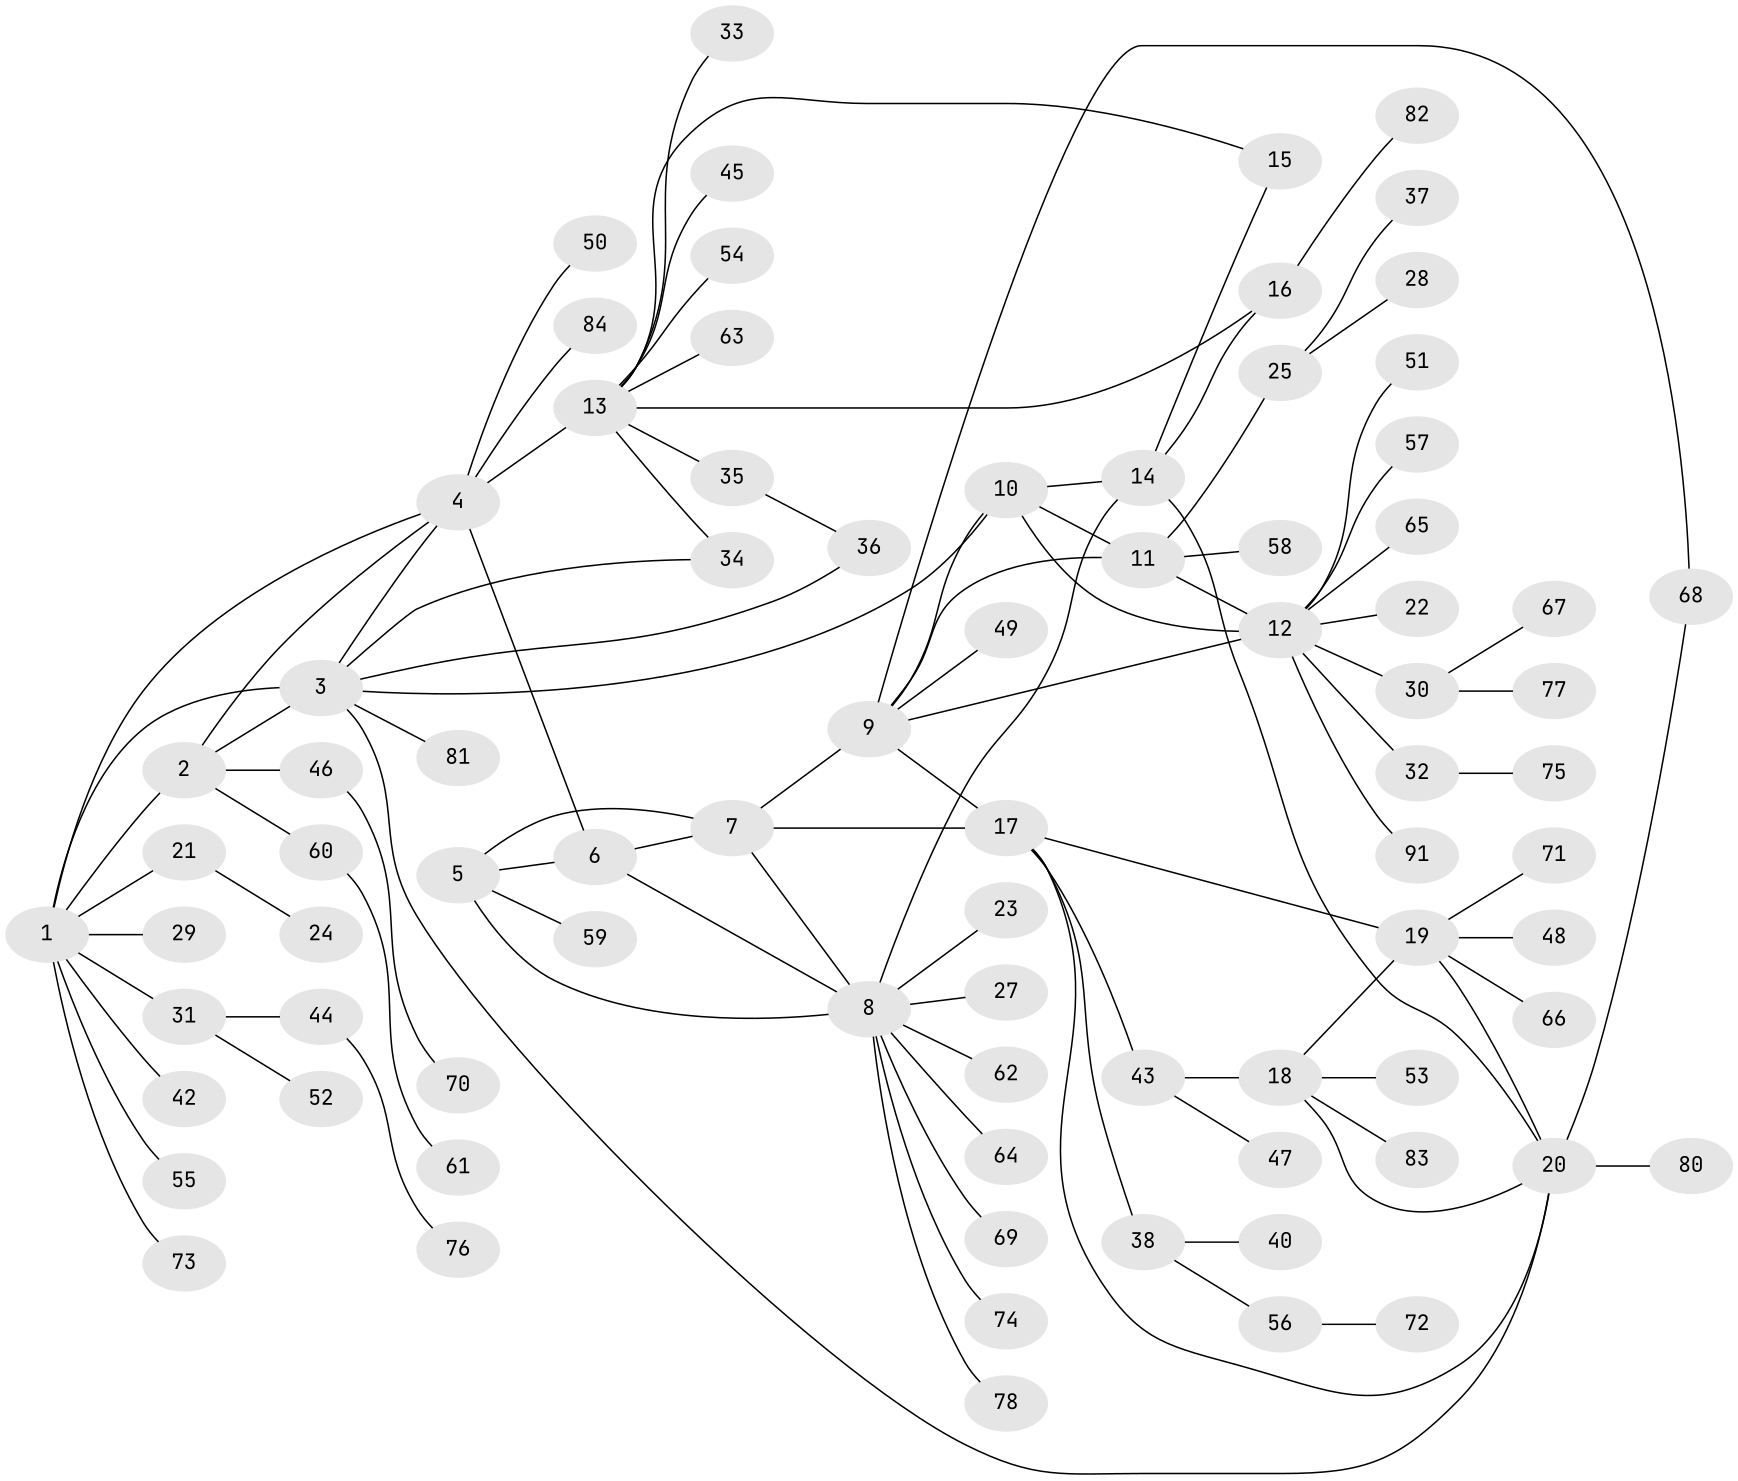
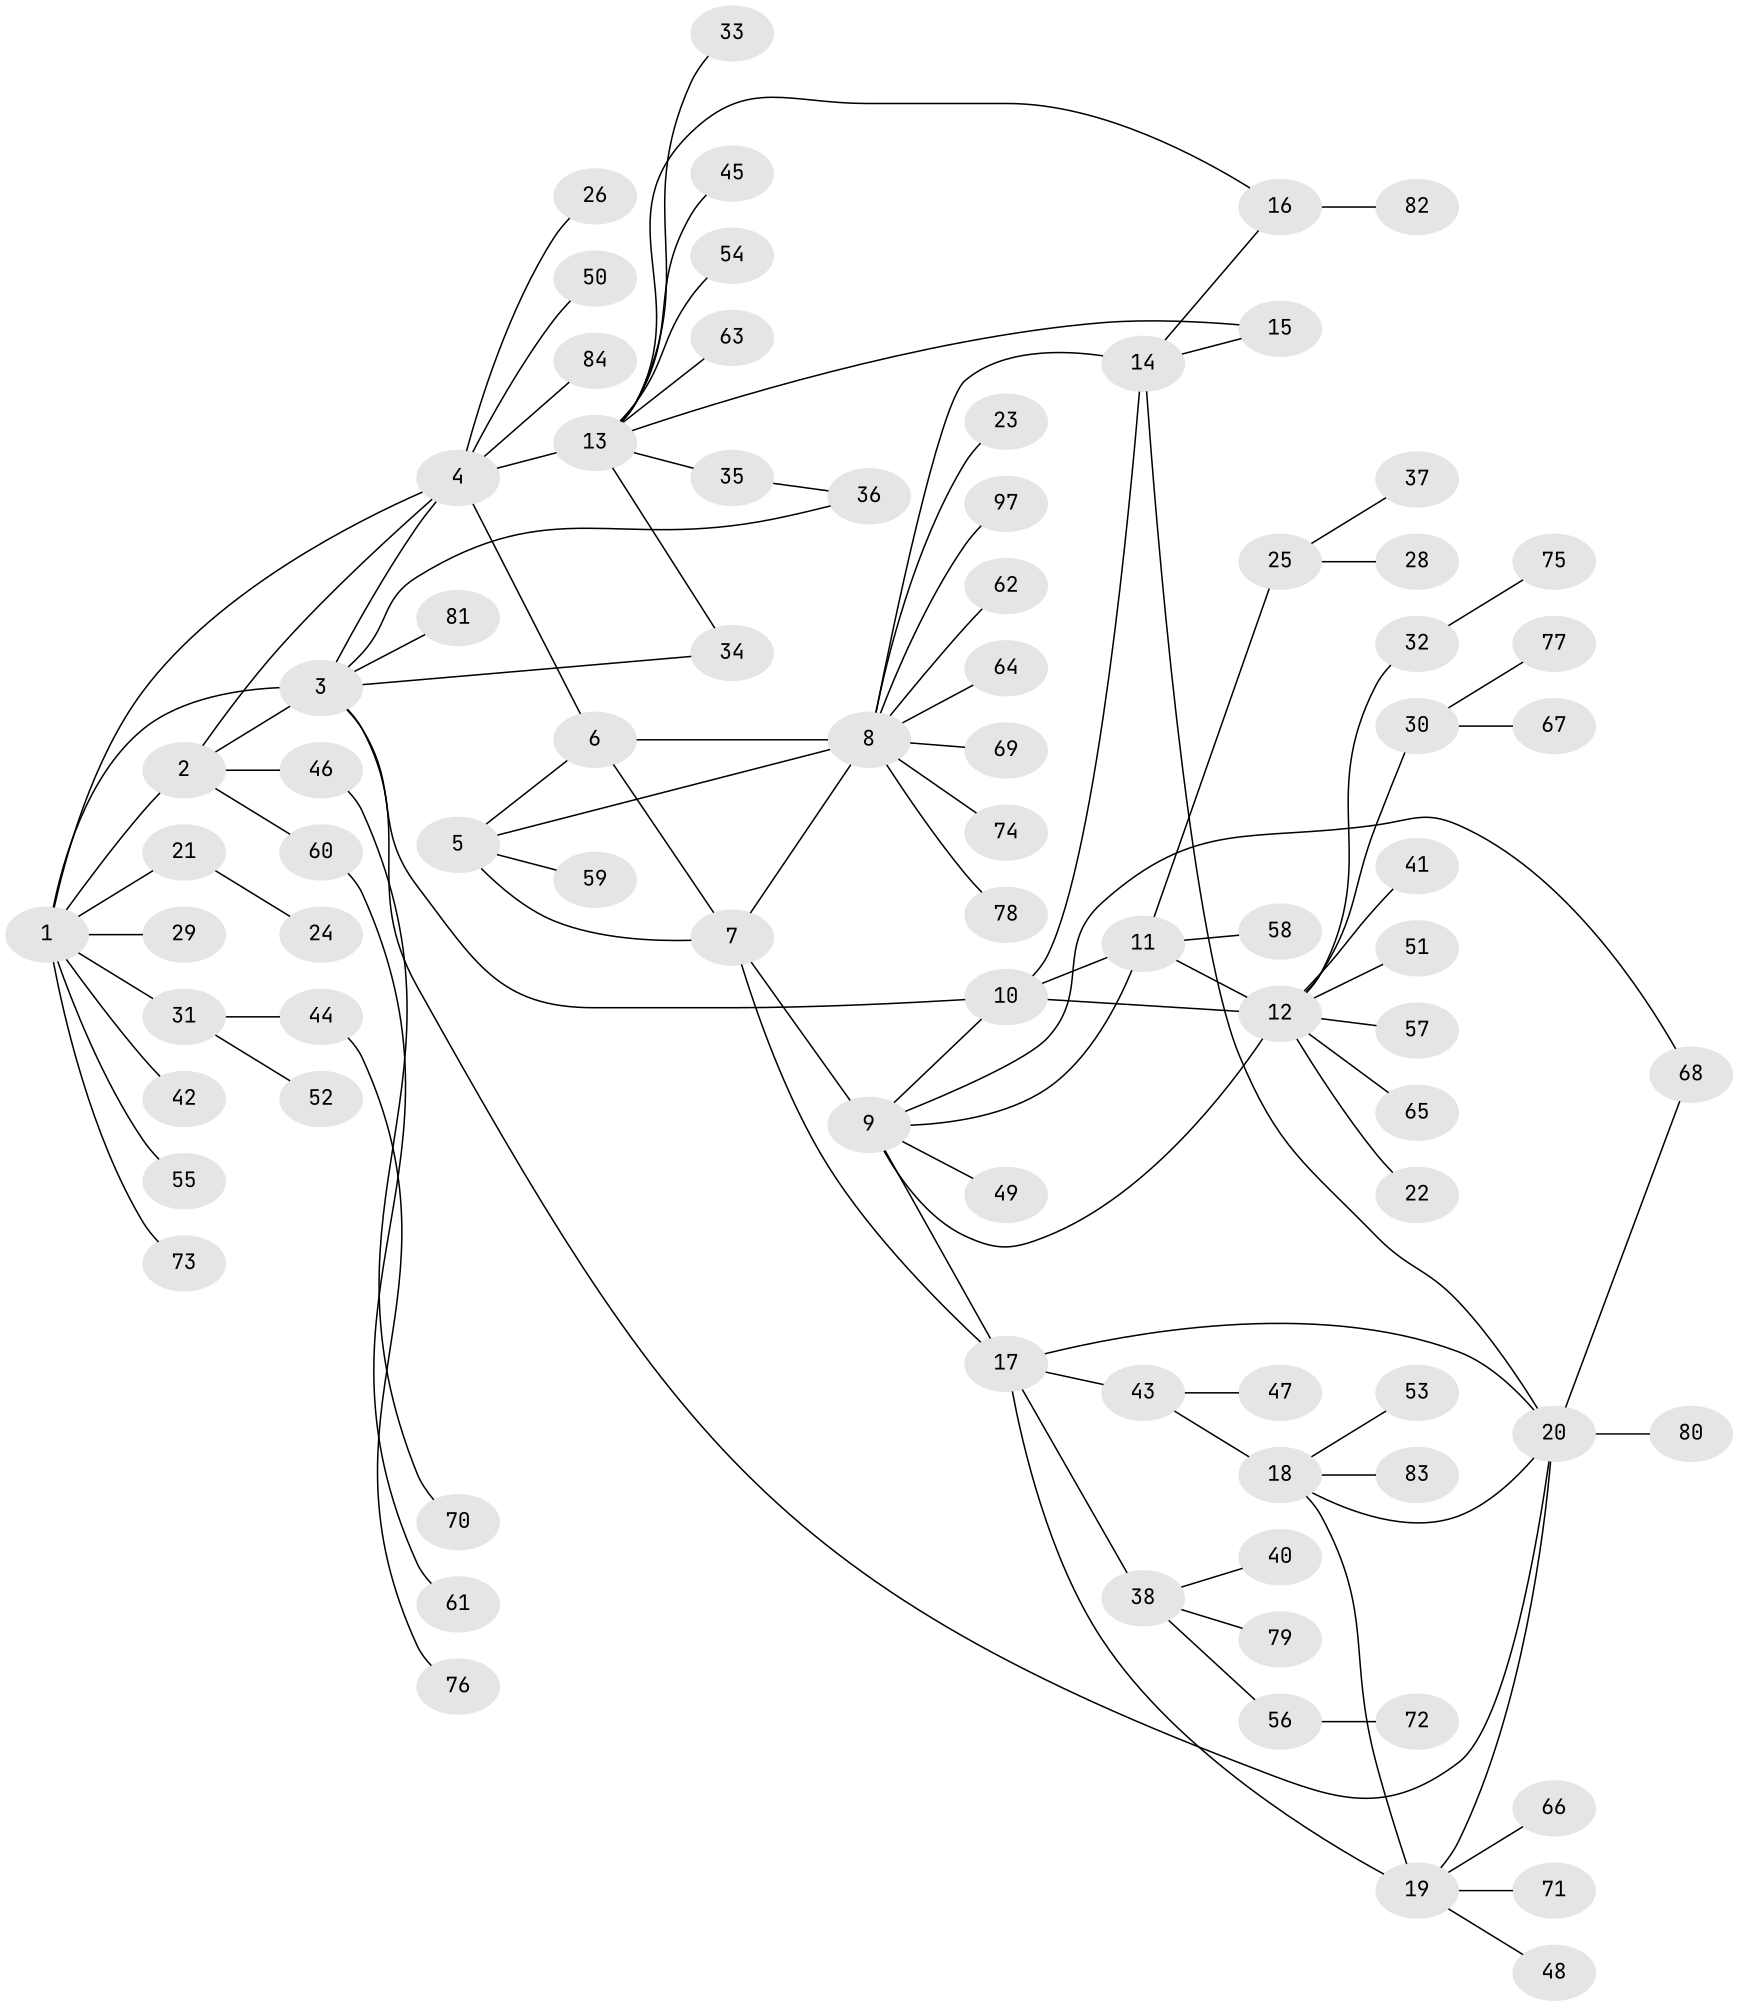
node "26": added
node "91": label "91" -> "41"
node "27": label "27" -> "97"
node "79": added
